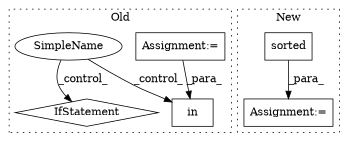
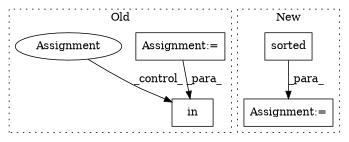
node "SimpleName": label "SimpleName" -> "Assignment"
node "IfStatement": removed
